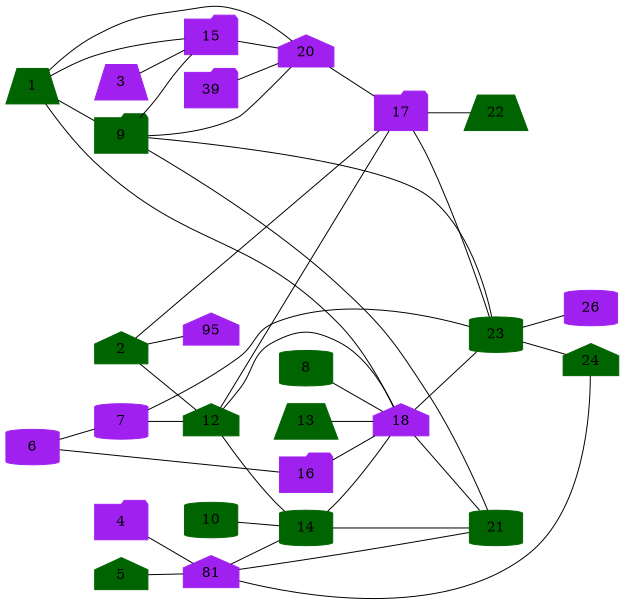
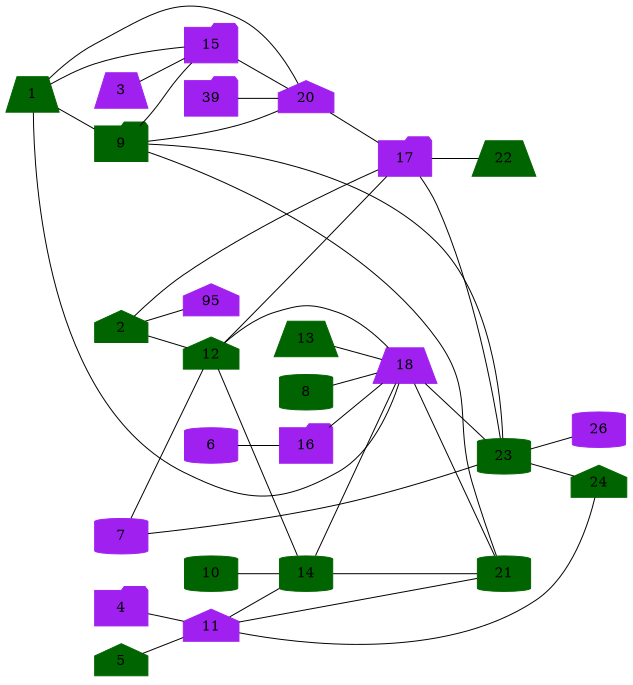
node "18": shape house -> trapezium
edge "7" -- "6": removed
node "81": label "81" -> "11"
